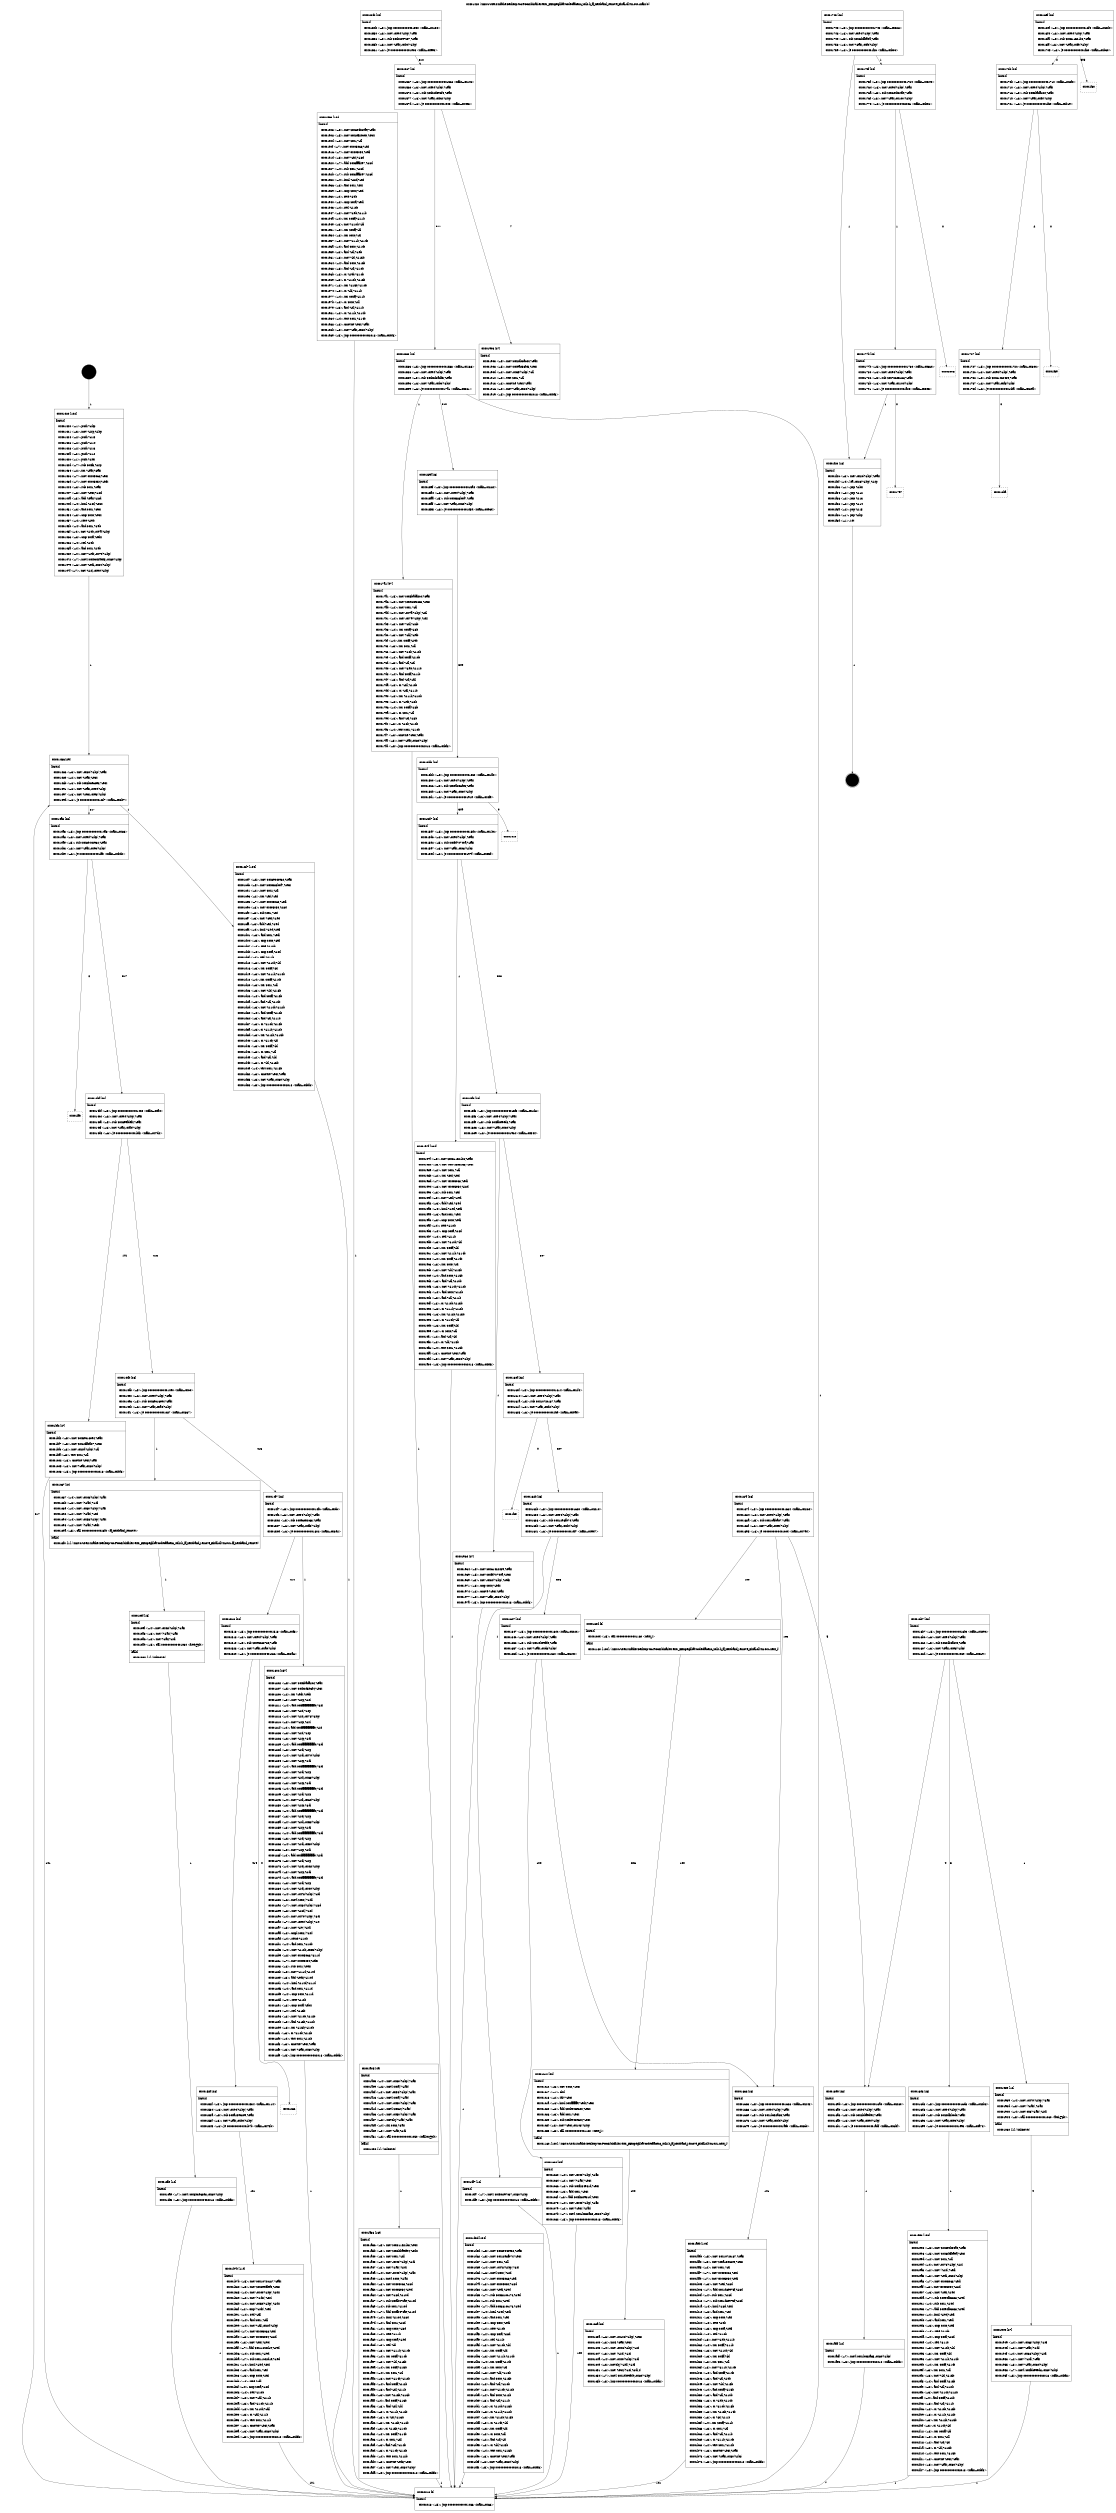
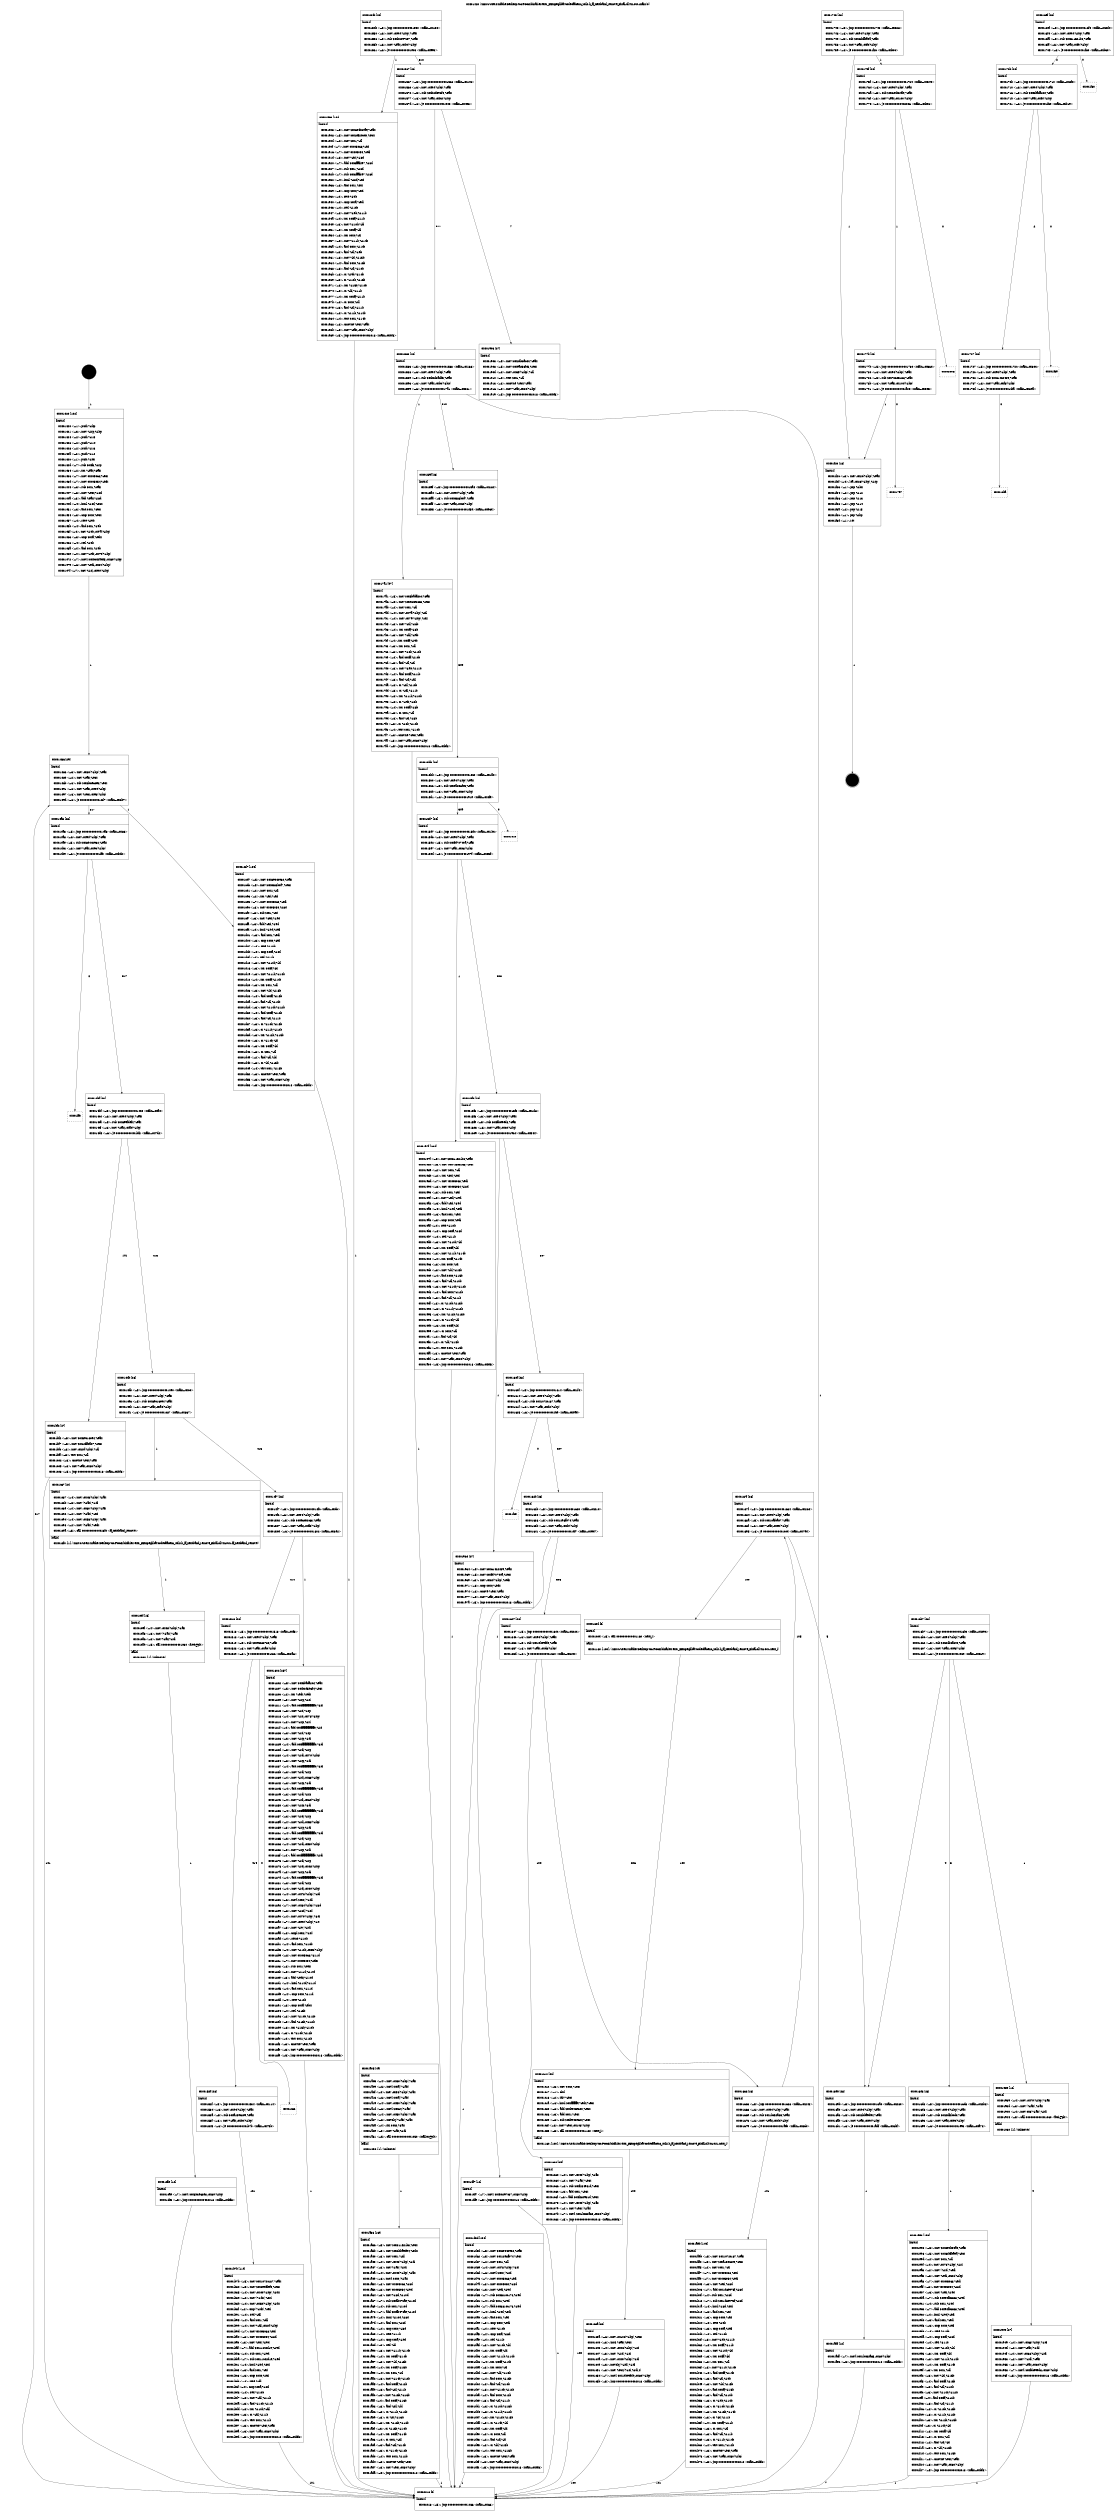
edge "0x4016ef [28]" -> "0x401f80": label " 308" -> " 0"
edge "0x40154b [28]" -> "0x401e03 [144]": added, label "1"
edge "0x40167f [28]" -> "0x401663 [28]": reversed
edge "0x401c3a [38]" -> "0x402018 [5]": added, label "100"
